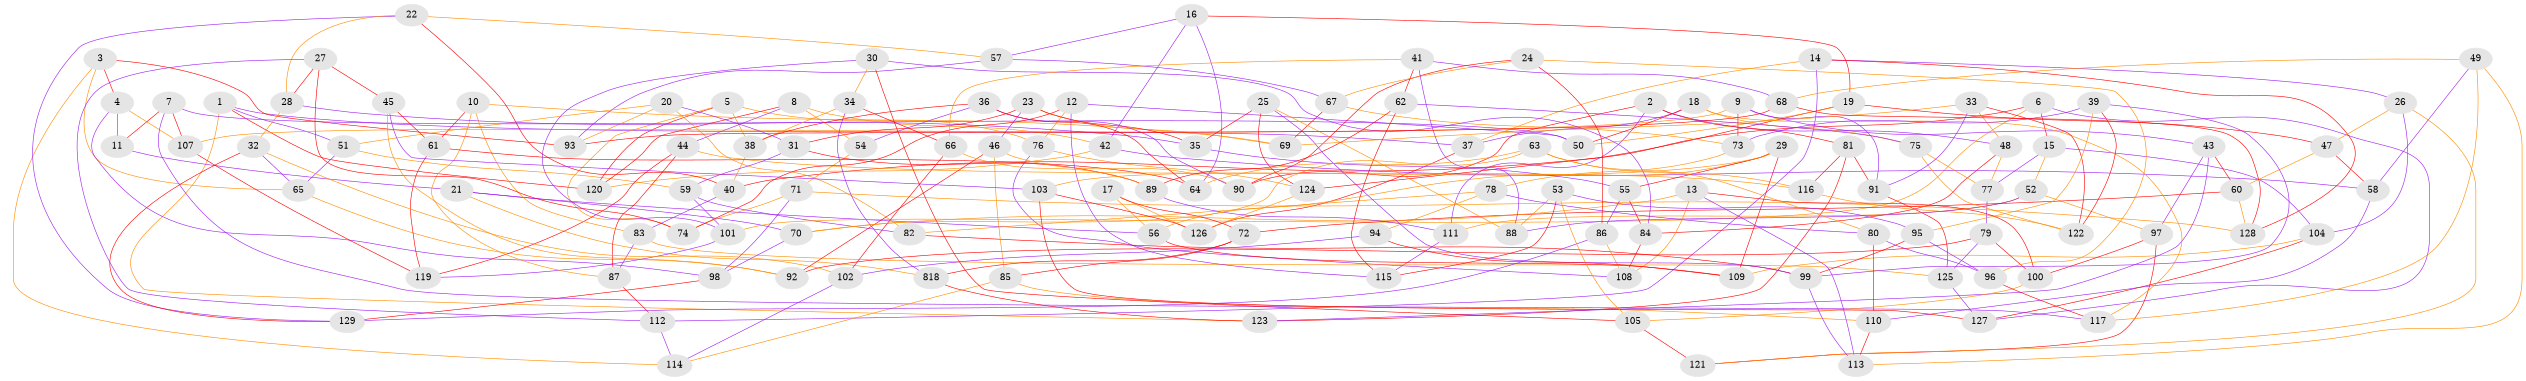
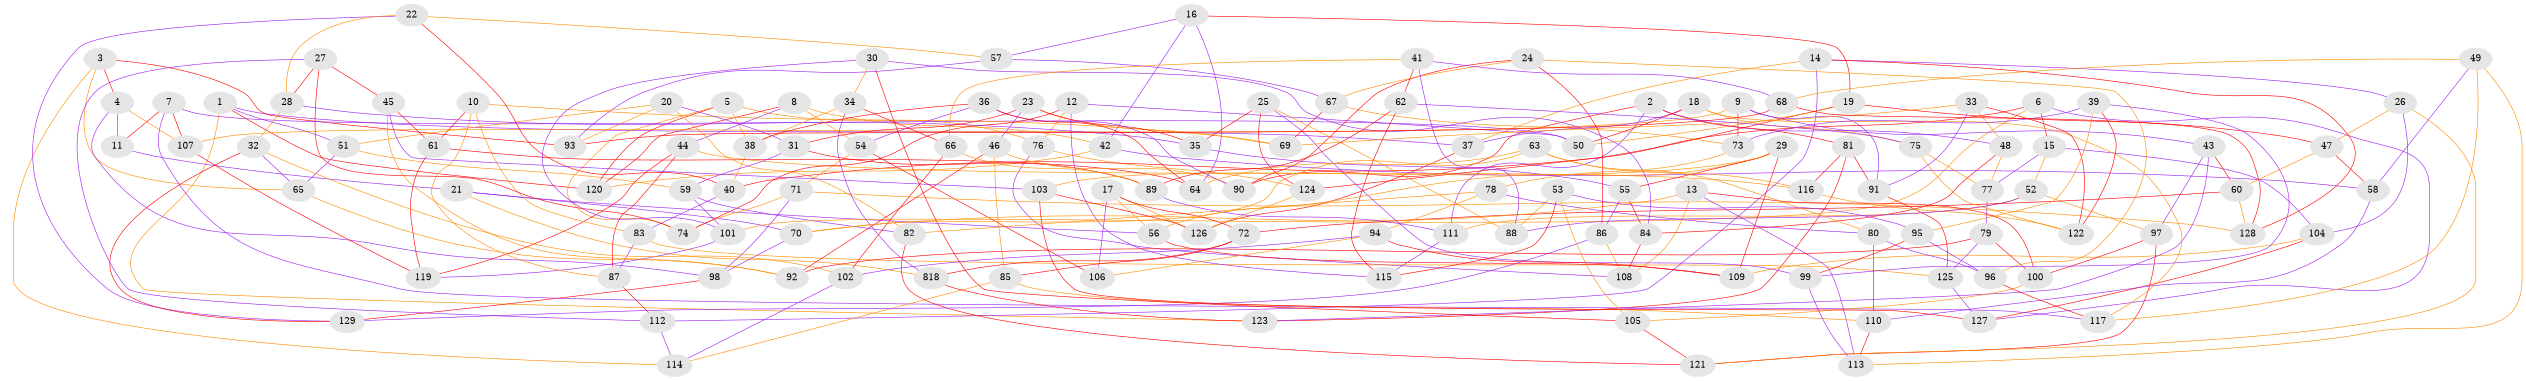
edge "82" -- "99": now "82" -- "121"
node "106": added
